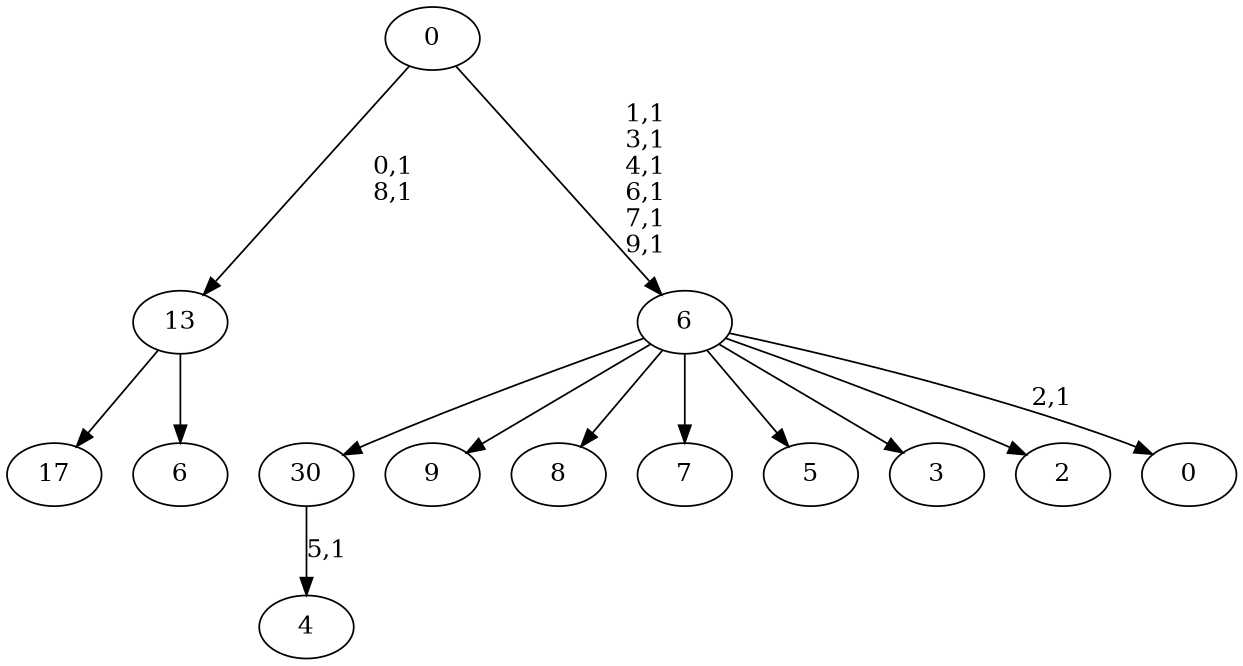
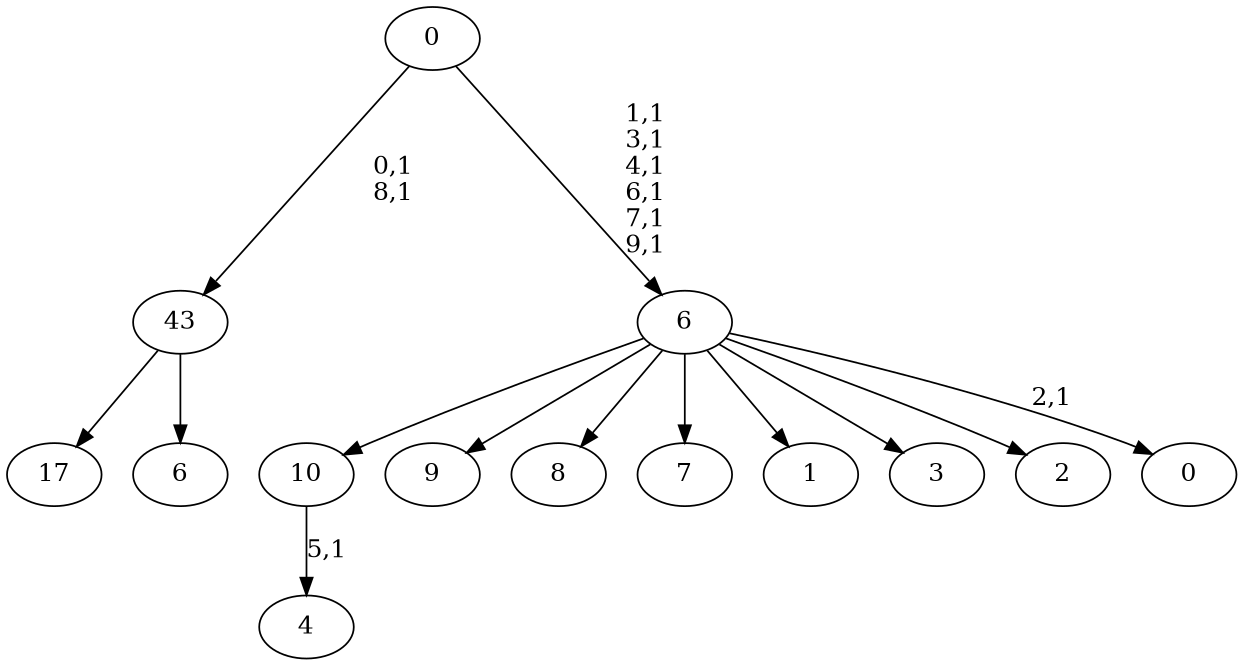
node "13": label "13" -> "43"
node "30": label "30" -> "10"
node "5": label "5" -> "1"
